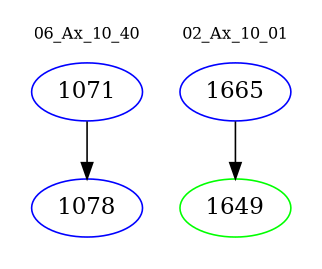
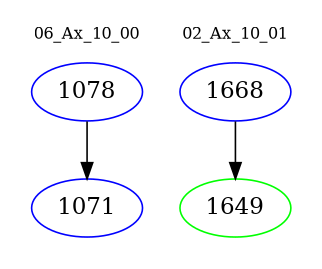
cluster "06_Ax_10_40": label "06_Ax_10_40" -> "06_Ax_10_00"
node "1665": label "1665" -> "1668"
edge "1071" -> "1078": reversed
